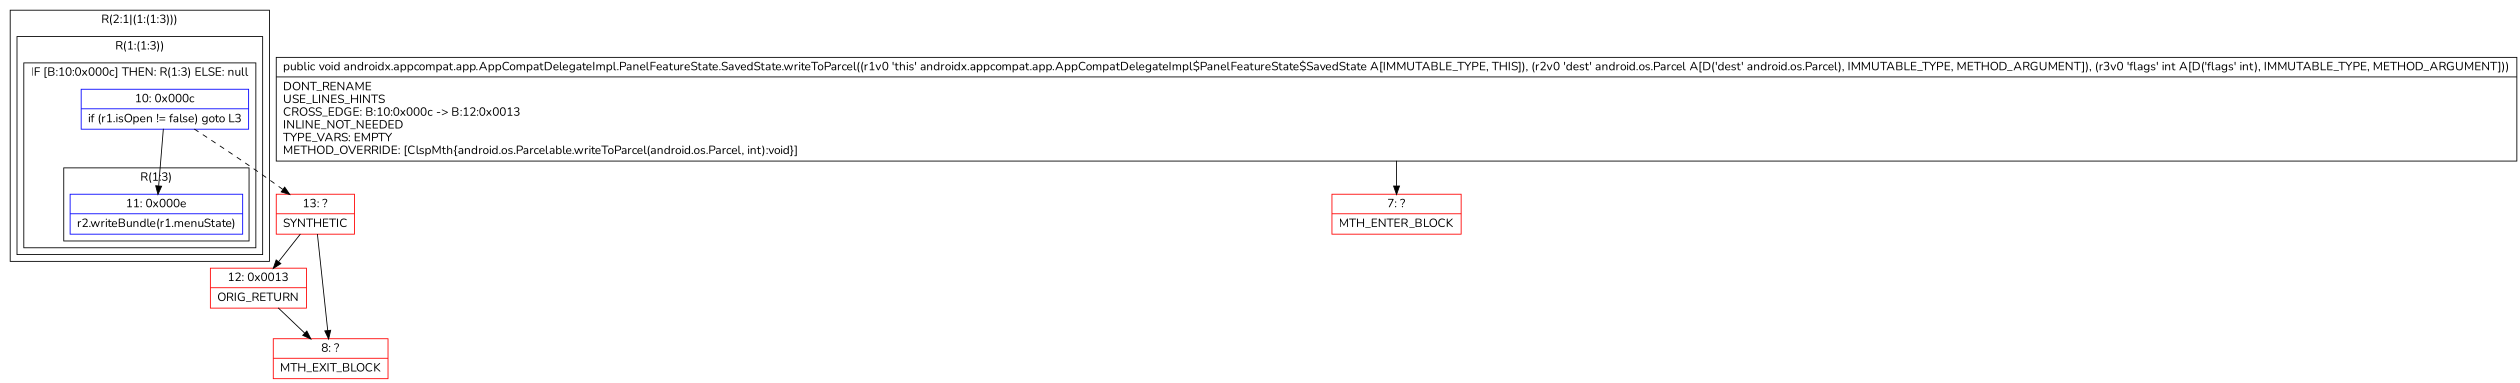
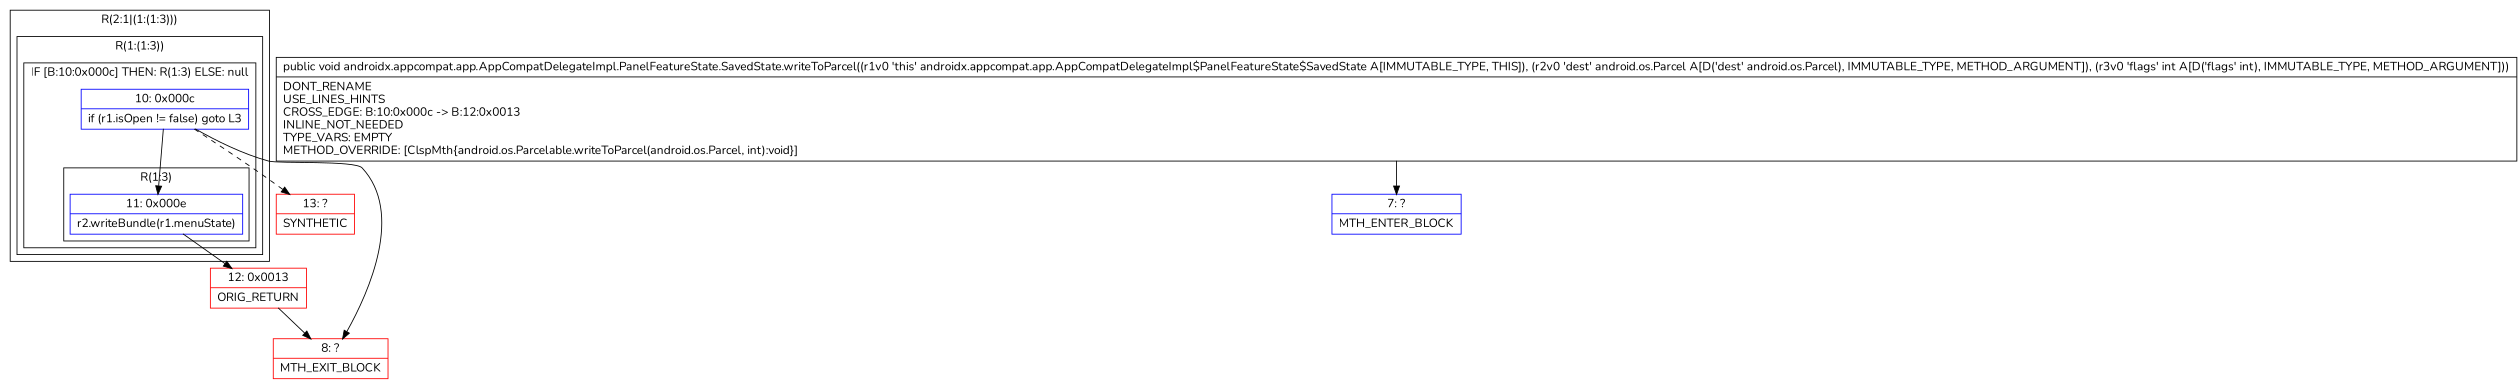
node "7: ?": color red -> blue
edge "13: ?" -> "12: 0x0013": now "11: 0x000e" -> "12: 0x0013"
edge "13: ?" -> "8: ?": now "10: 0x000c" -> "8: ?"
